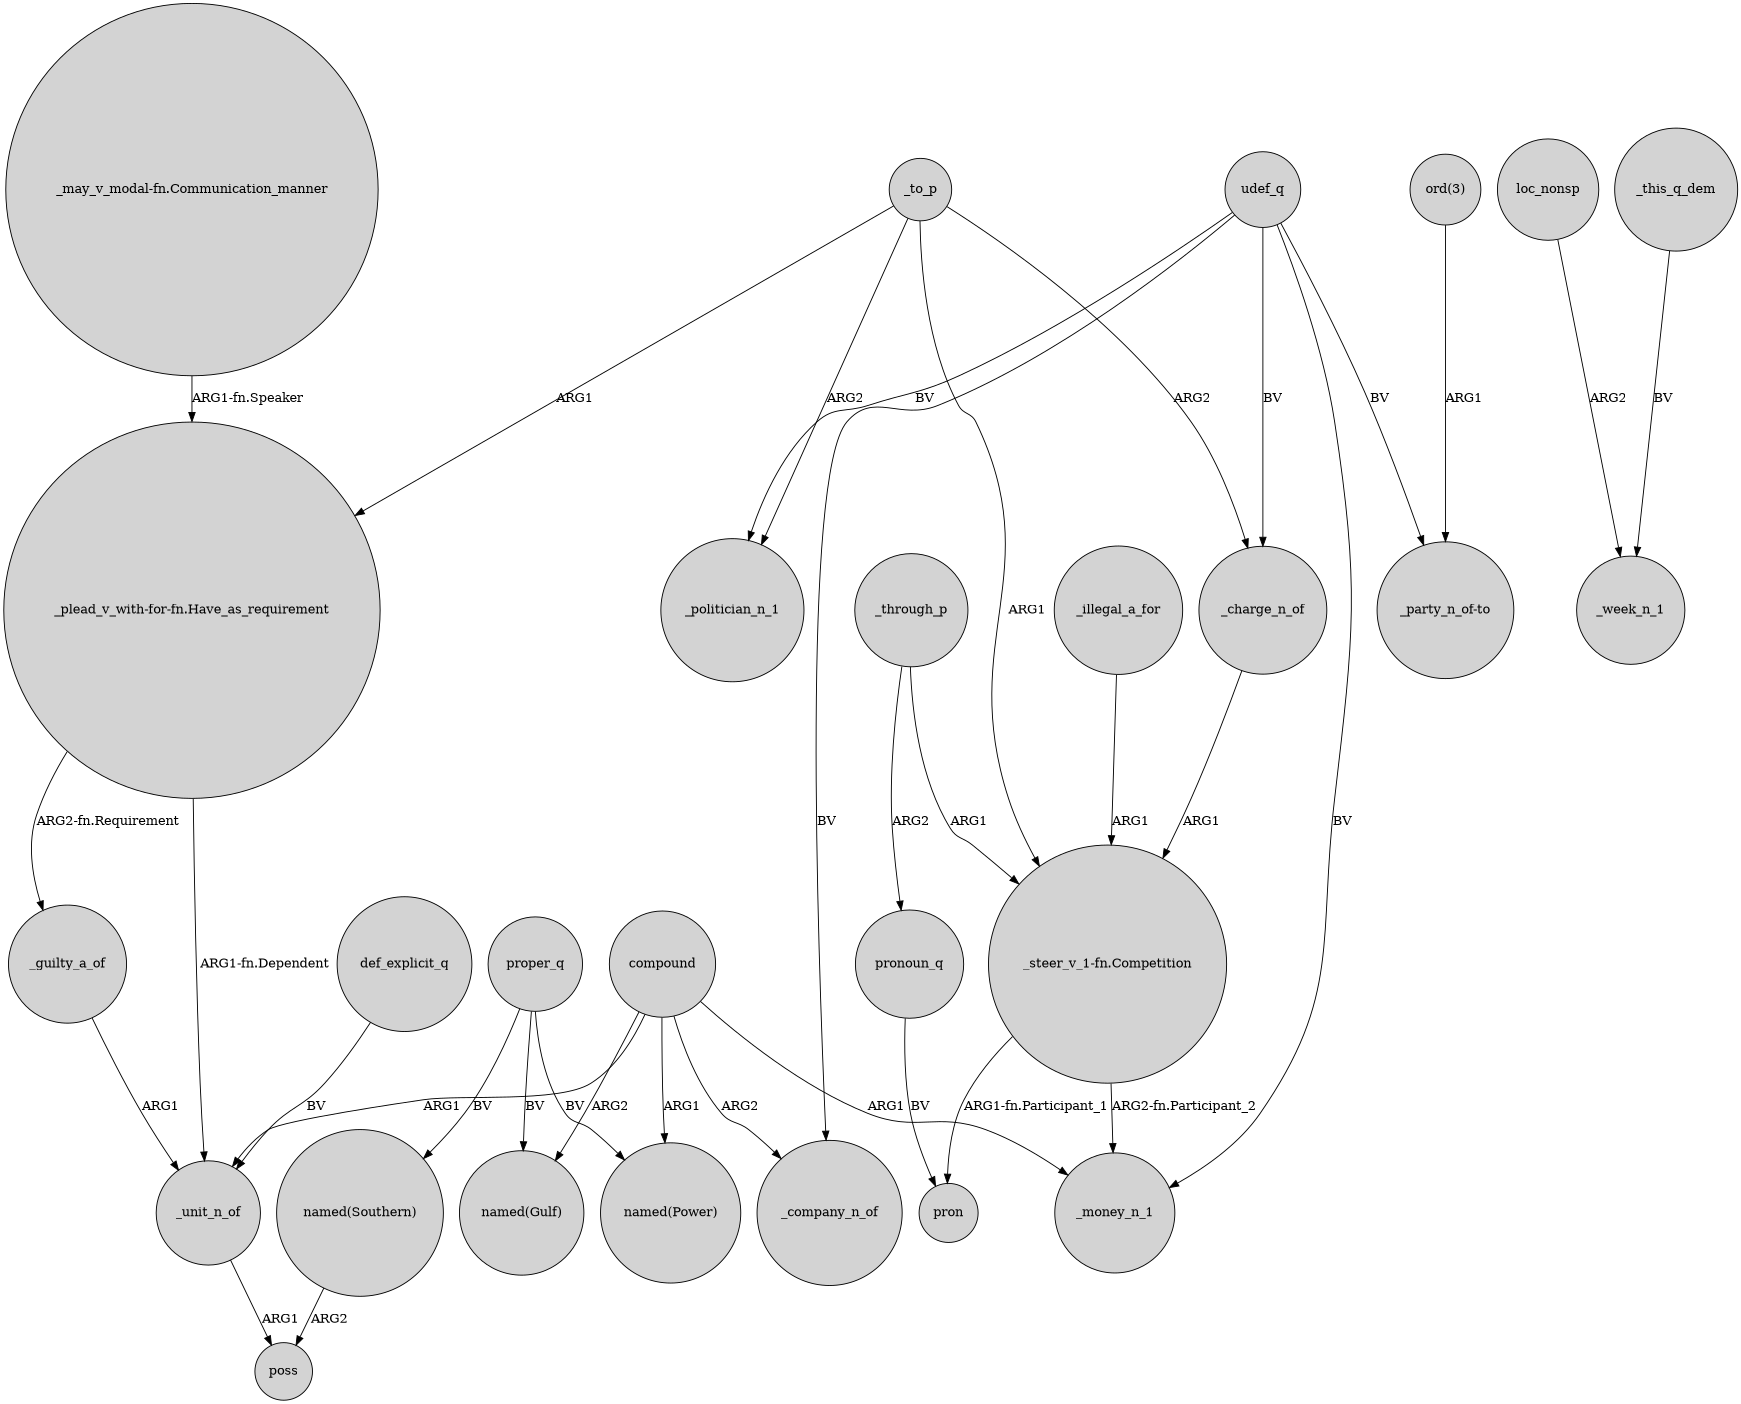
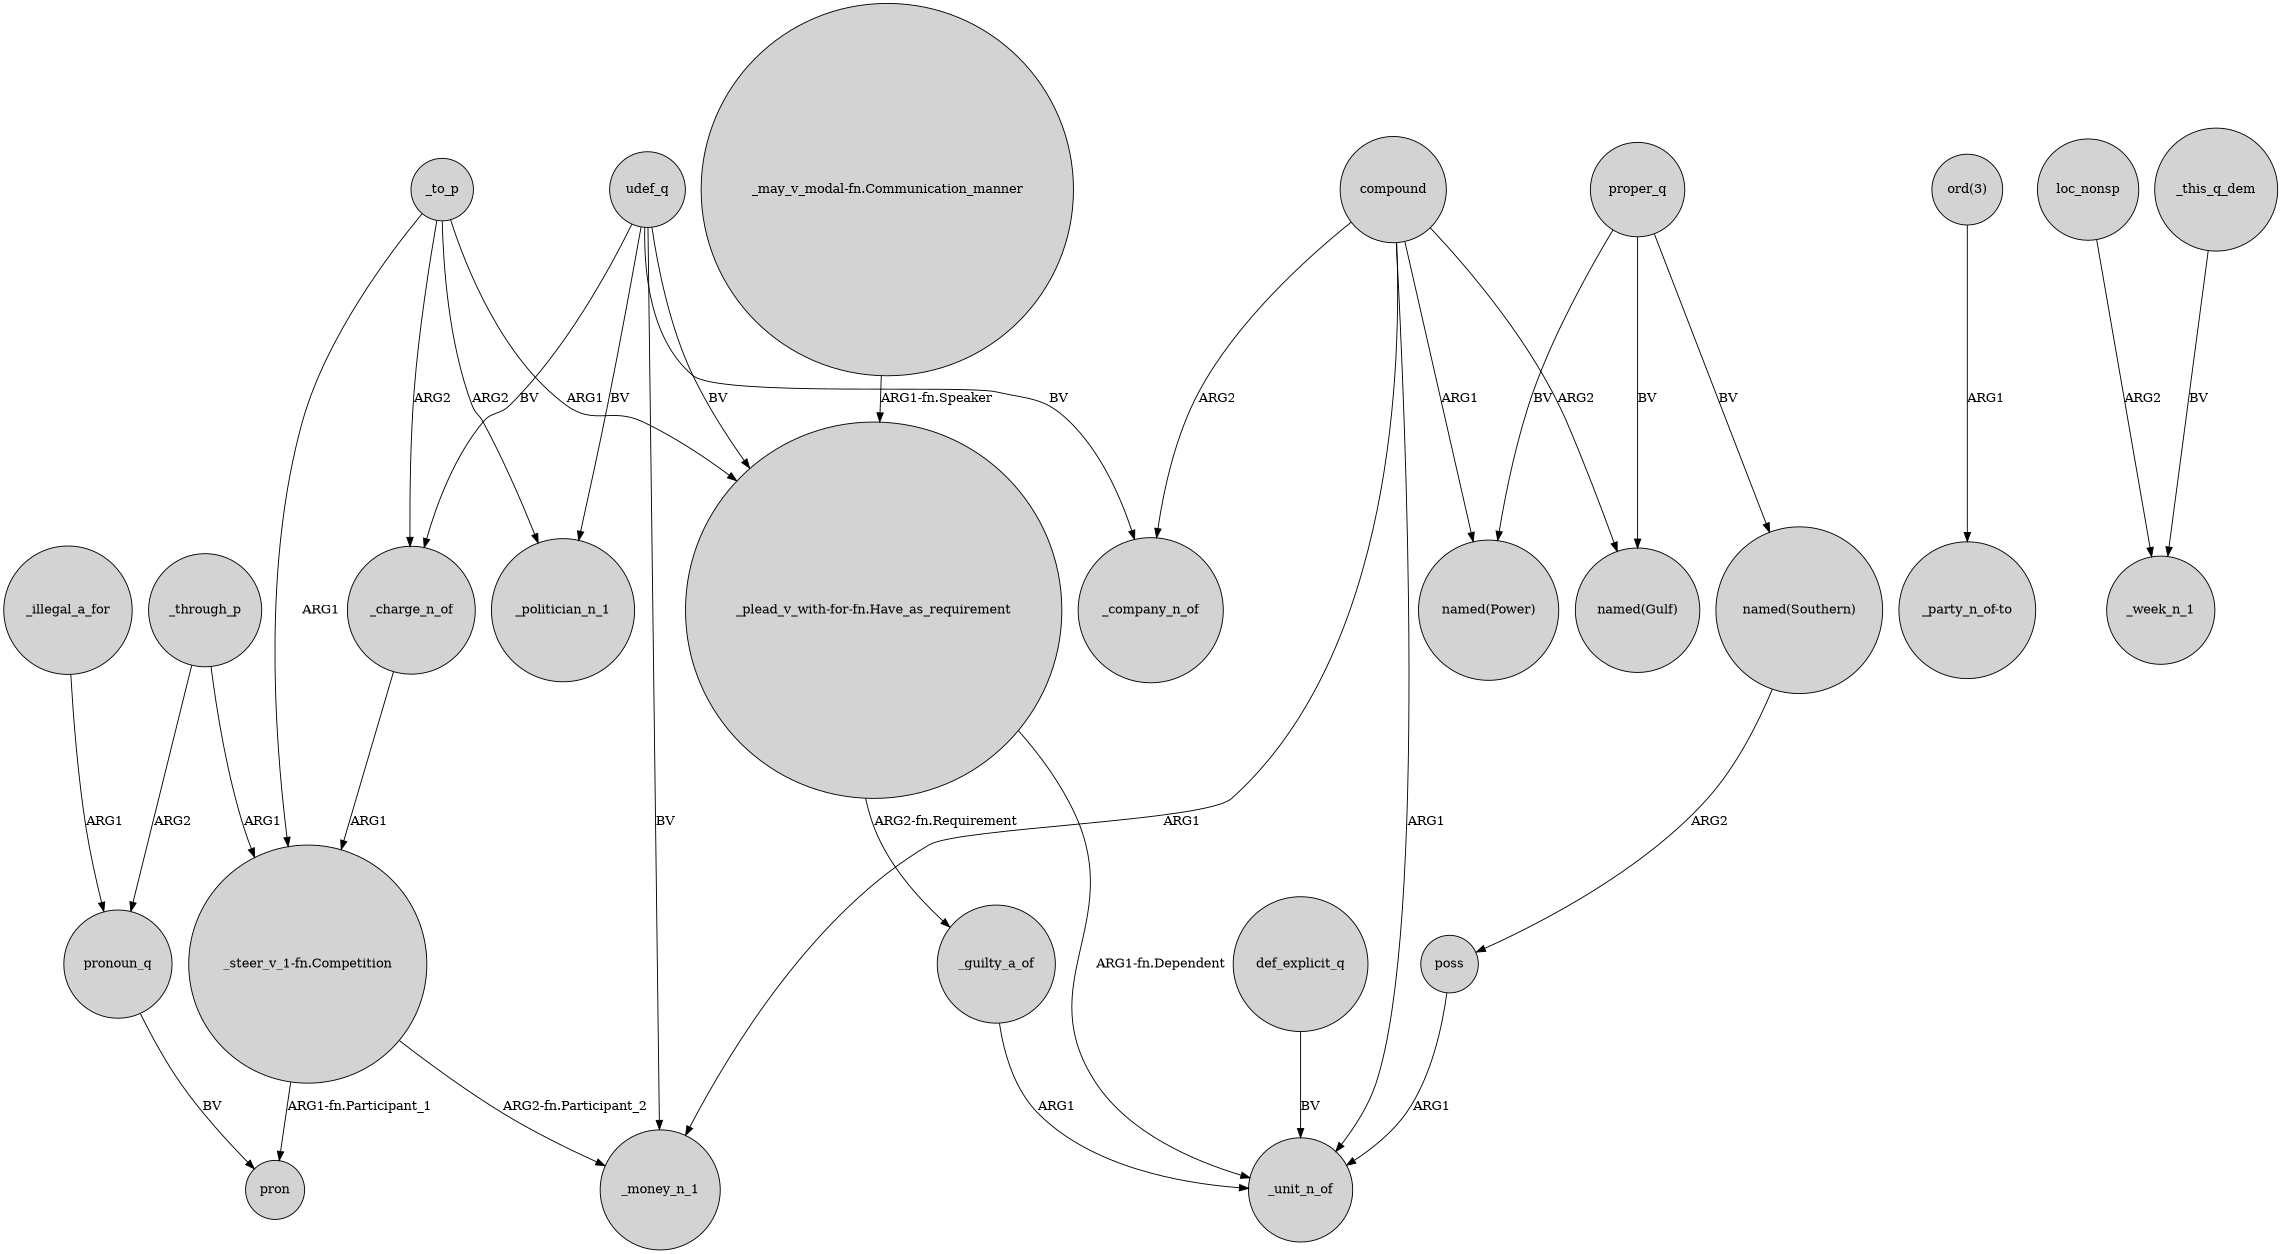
edge "udef_q" -> "_party_n_of-to": now "udef_q" -> "_plead_v_with-for-fn.Have_as_requirement"
edge "_illegal_a_for" -> "_steer_v_1-fn.Competition": now "_illegal_a_for" -> "pronoun_q"
edge "_unit_n_of" -> "poss": reversed
